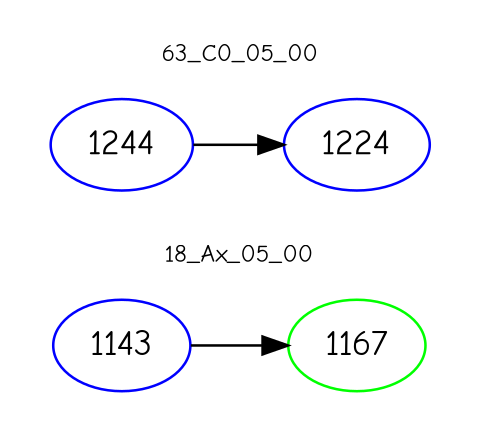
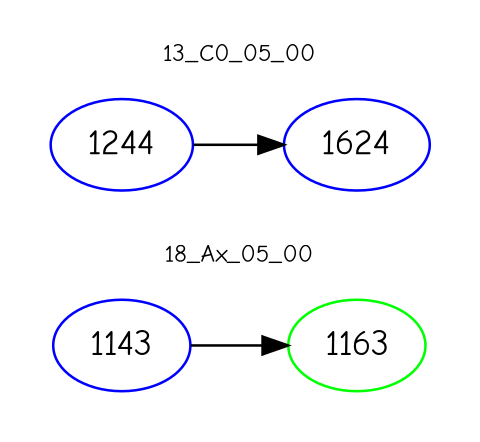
cluster "63_C0_05_00": label "63_C0_05_00" -> "13_C0_05_00"
node "1224": label "1224" -> "1624"
node "1167": label "1167" -> "1163"
